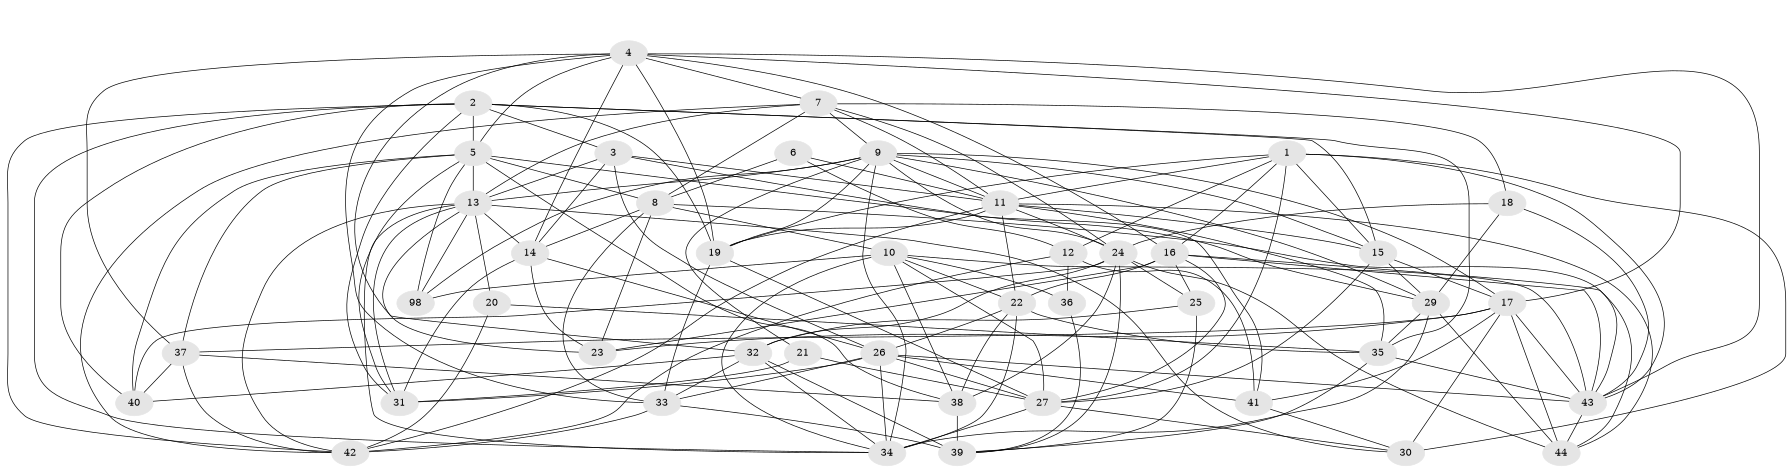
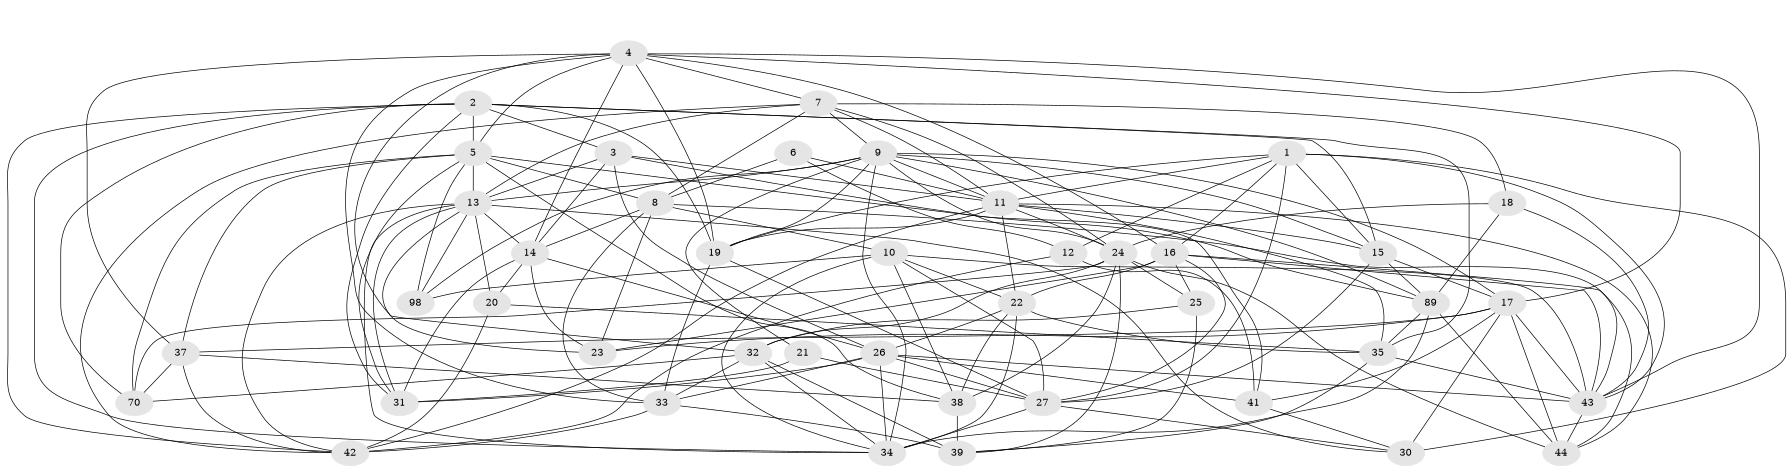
edge "14" -- "20": added
node "36": removed
node "29": label "29" -> "89"
node "40": label "40" -> "70"
